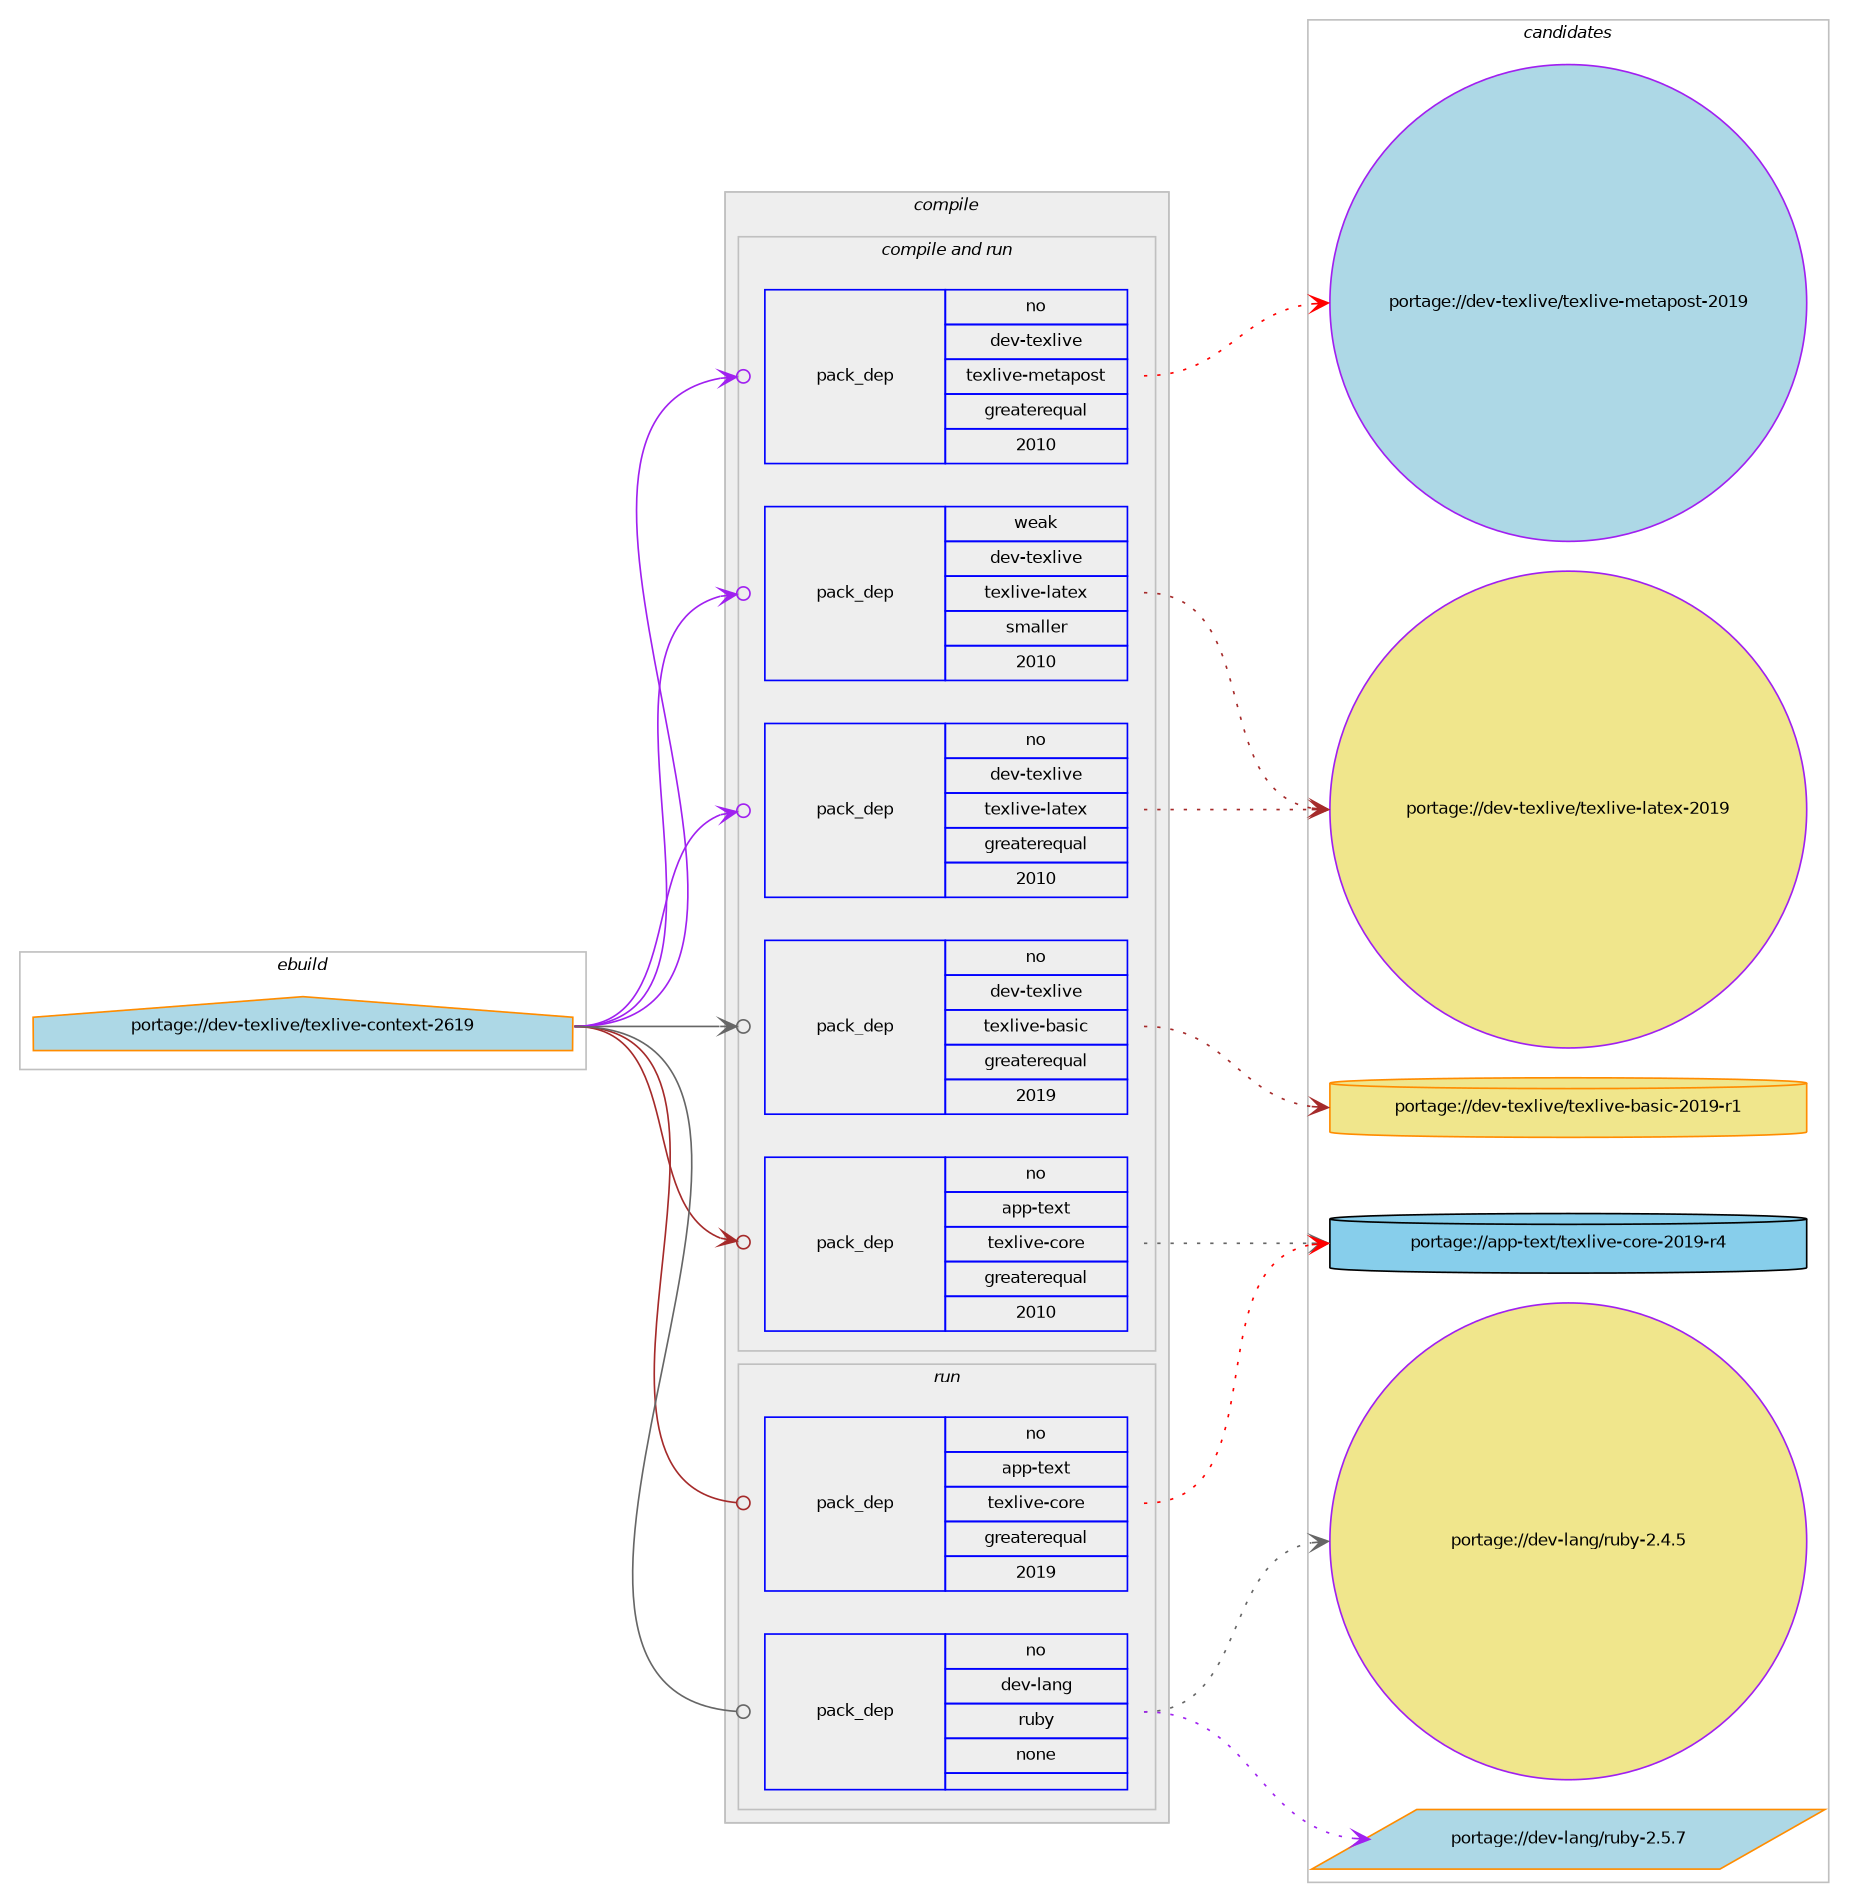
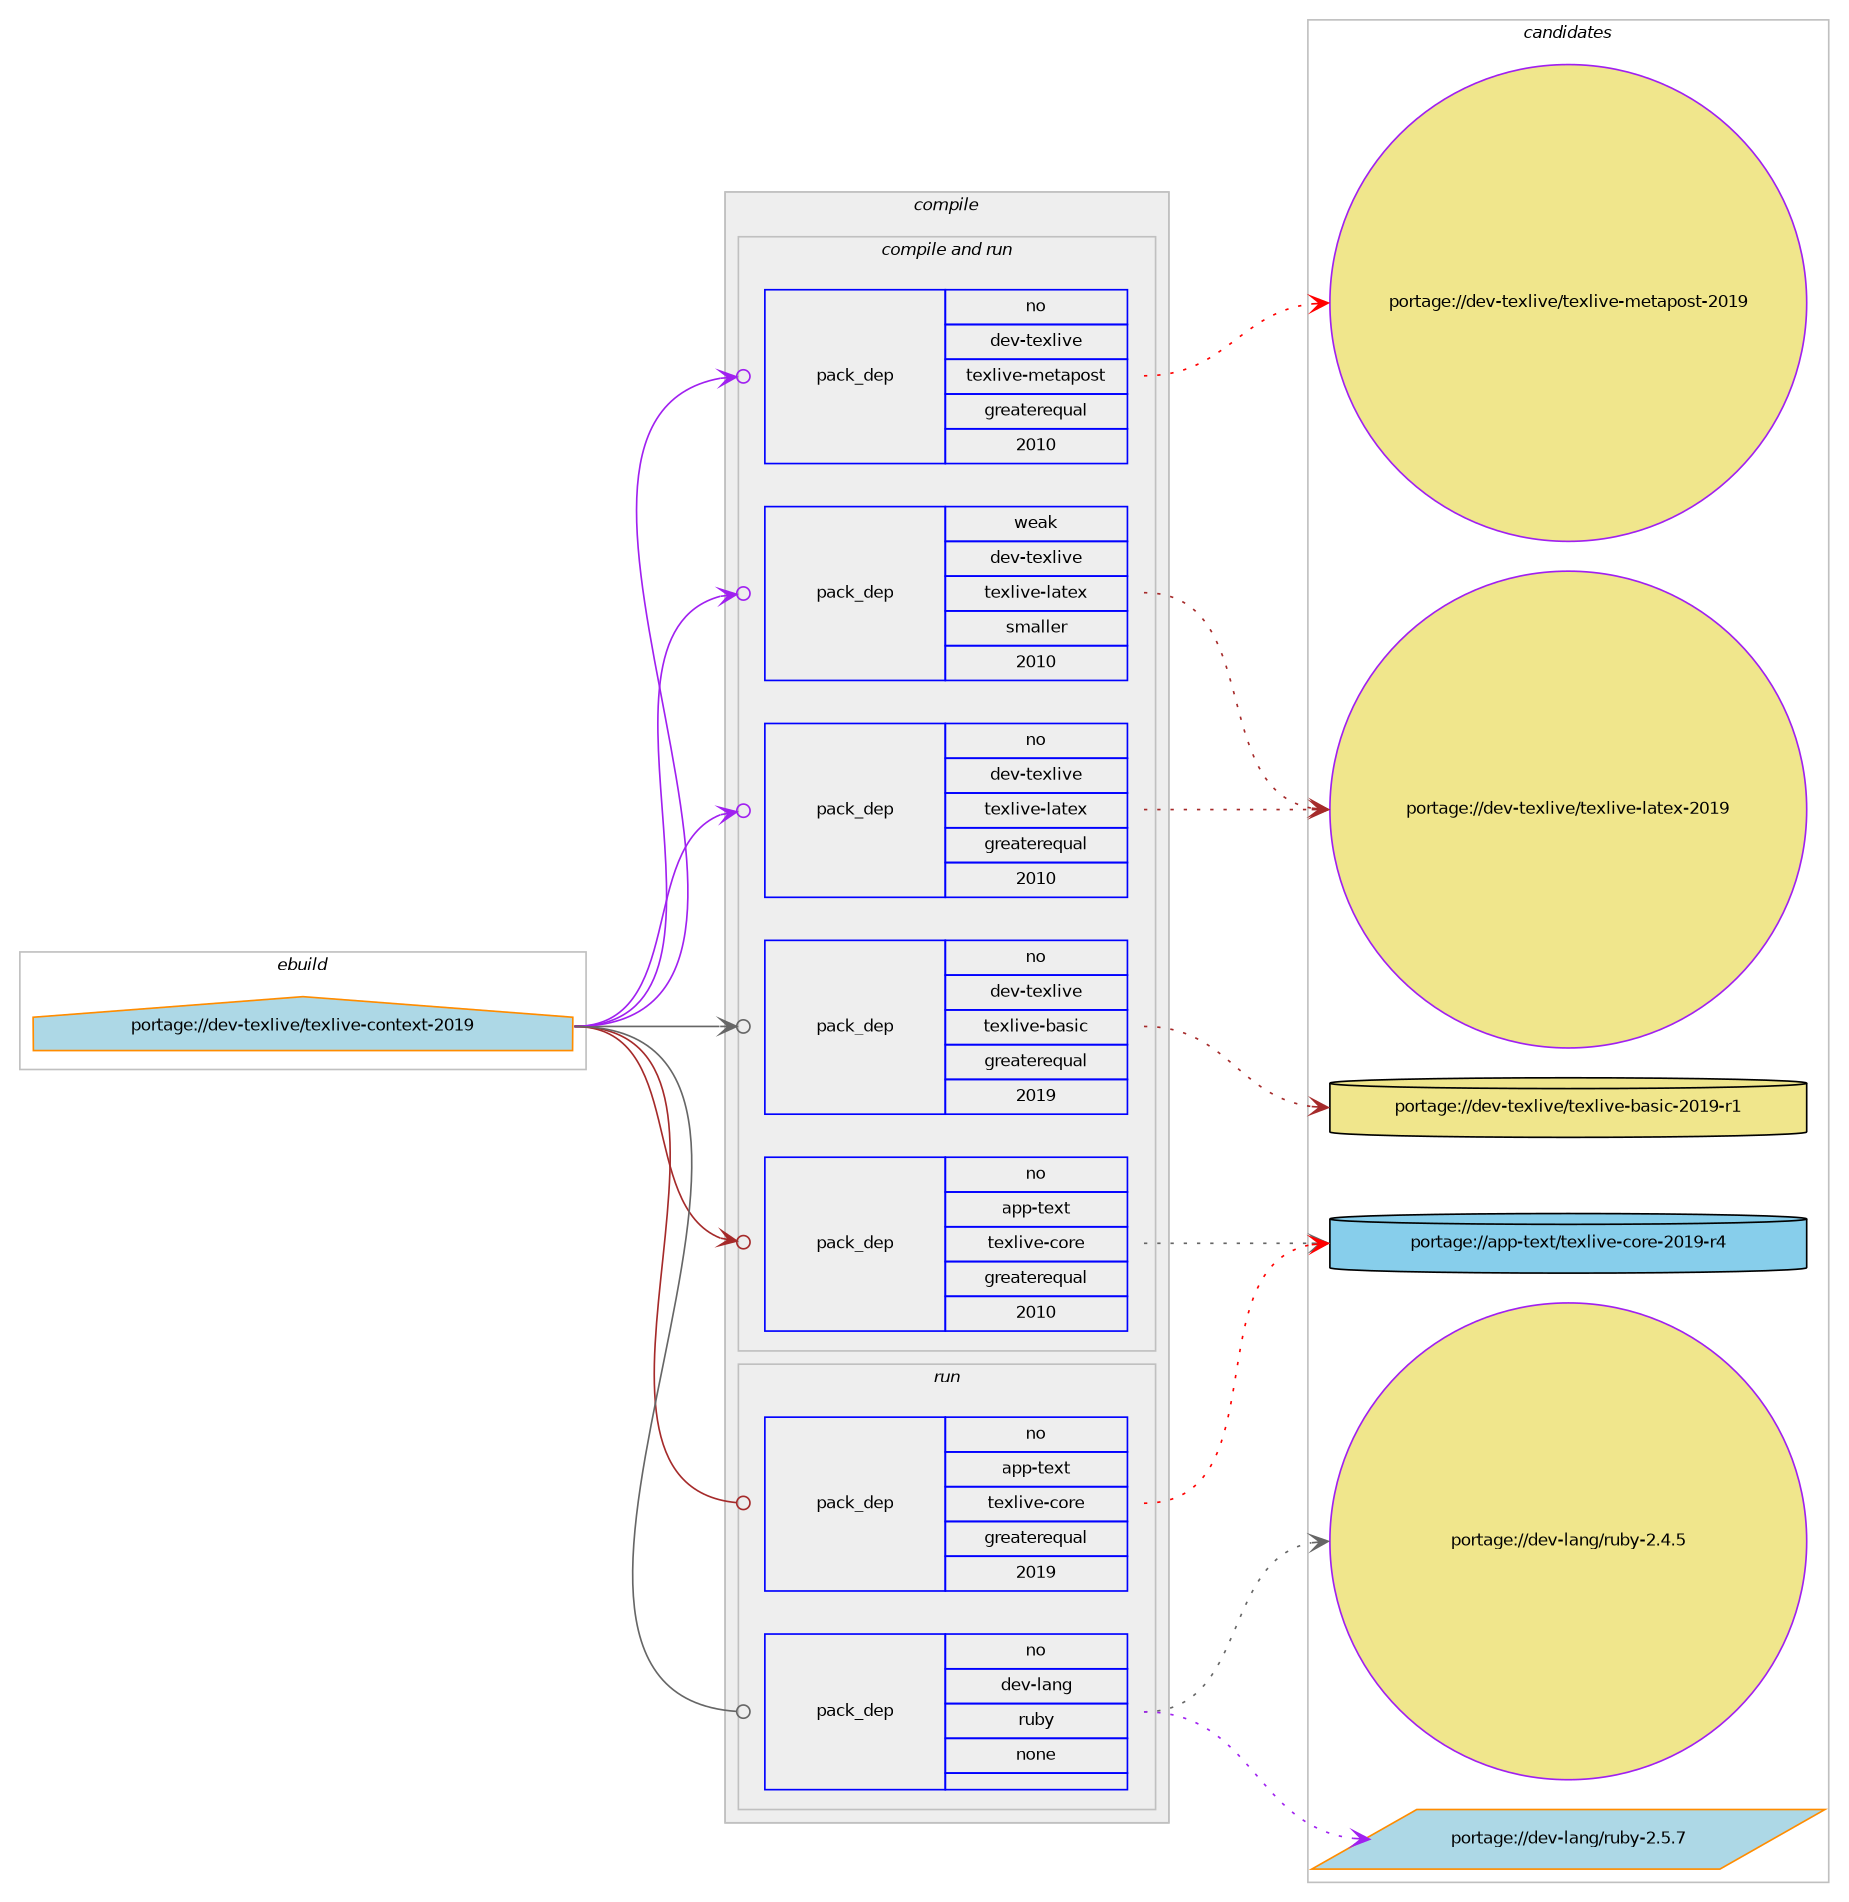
node "portage://dev-texlive/texlive-metapost-2019": fillcolor lightblue -> khaki
node "portage://dev-texlive/texlive-context-2619": label "portage://dev-texlive/texlive-context-2619" -> "portage://dev-texlive/texlive-context-2019"
node "portage://dev-texlive/texlive-basic-2019-r1": color darkorange -> black
